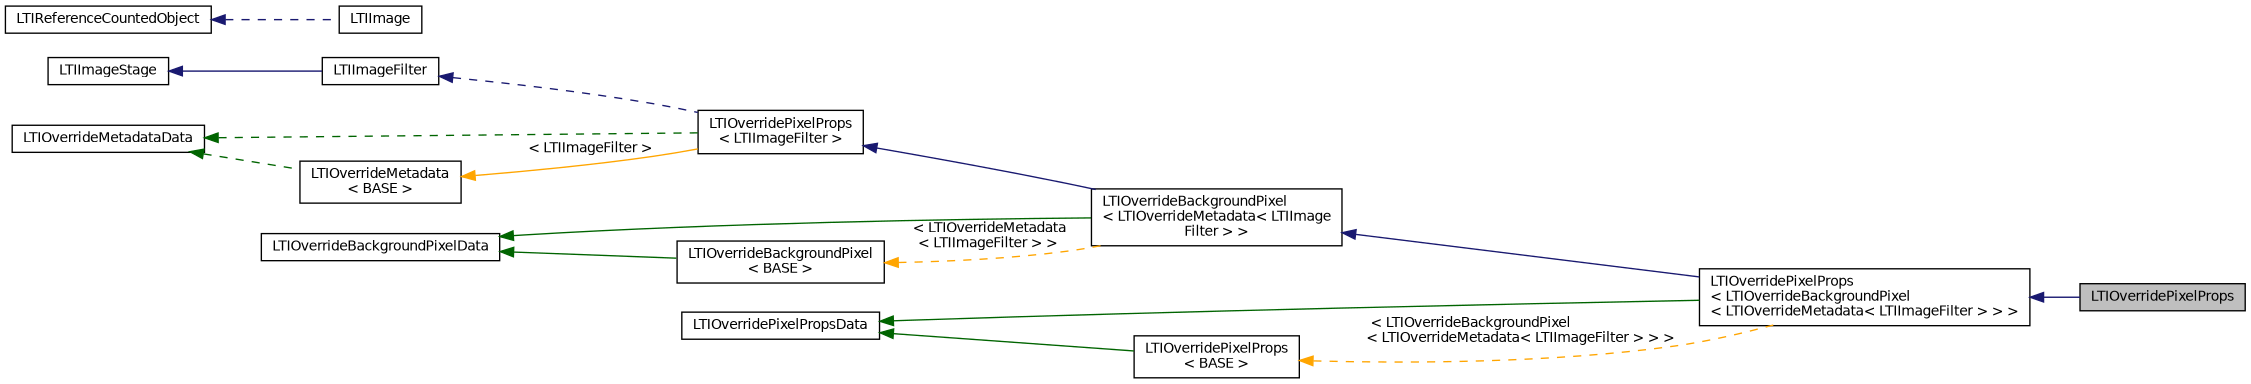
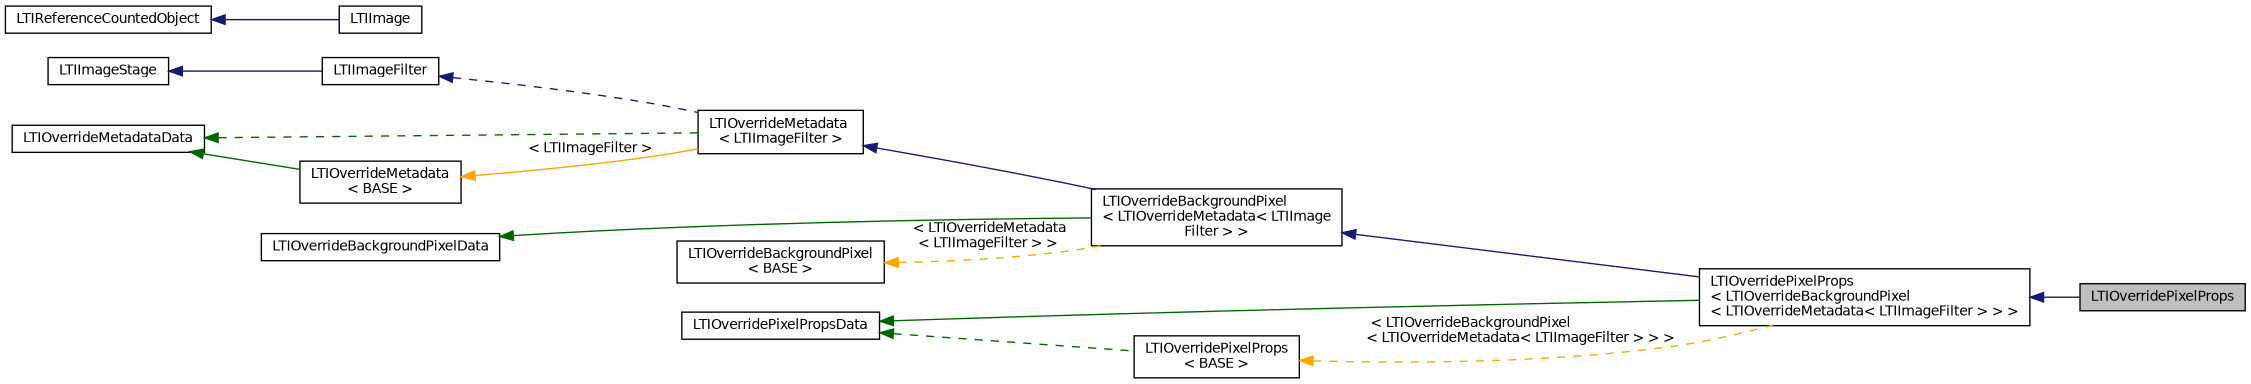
edge "LTIImage" -> "LTIReferenceCountedObject": style dashed -> solid
node "LTIOverridePixelProps < LTIImageFilter >": label "LTIOverridePixelProps < LTIImageFilter >" -> "LTIOverrideMetadata < LTIImageFilter >"
edge "LTIOverrideMetadata < BASE >" -> "LTIOverrideMetadataData": style dashed -> solid
edge "LTIOverrideBackgroundPixel < BASE >" -> "LTIOverrideBackgroundPixelData": removed
edge "LTIOverridePixelProps < BASE >" -> "LTIOverridePixelPropsData": style solid -> dashed
